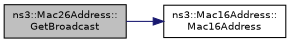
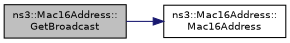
node "ns3::Mac26Address:: GetBroadcast": label "ns3::Mac26Address:: GetBroadcast" -> "ns3::Mac16Address:: GetBroadcast"
